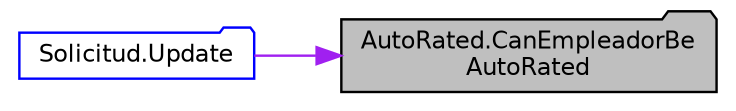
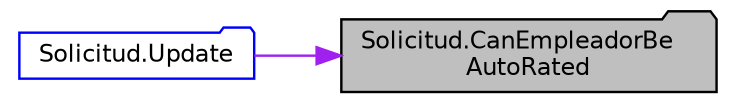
node "AutoRated.CanEmpleadorBe AutoRated": label "AutoRated.CanEmpleadorBe AutoRated" -> "Solicitud.CanEmpleadorBe AutoRated"
